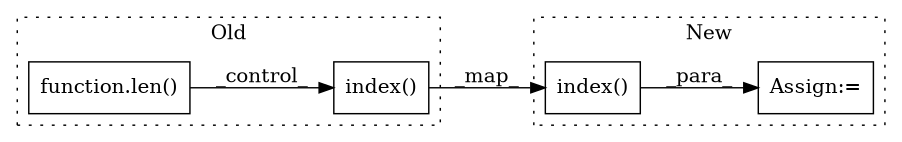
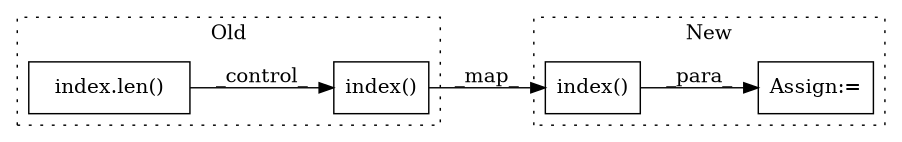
node "function.len()": label "function.len()" -> "index.len()"
